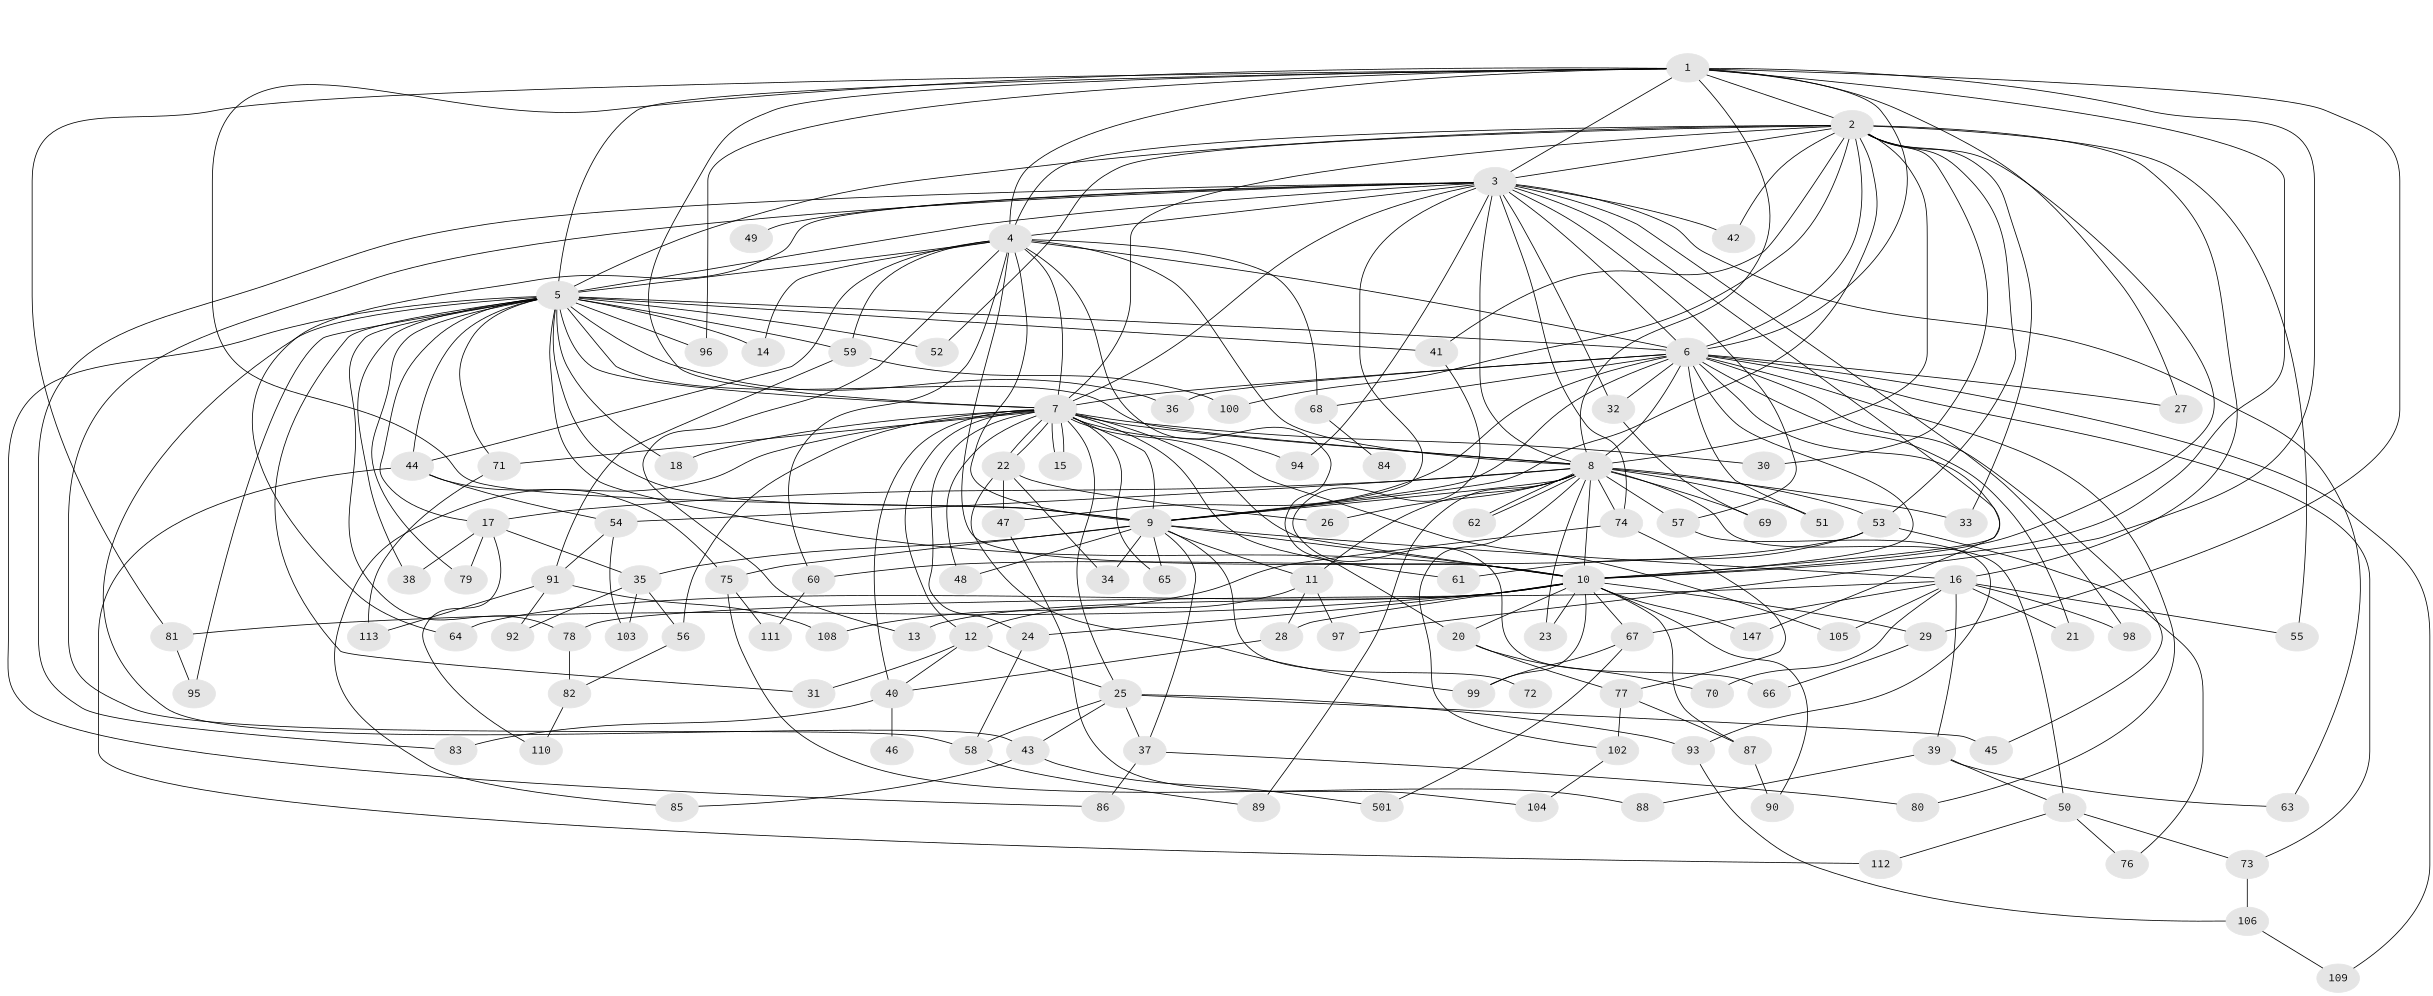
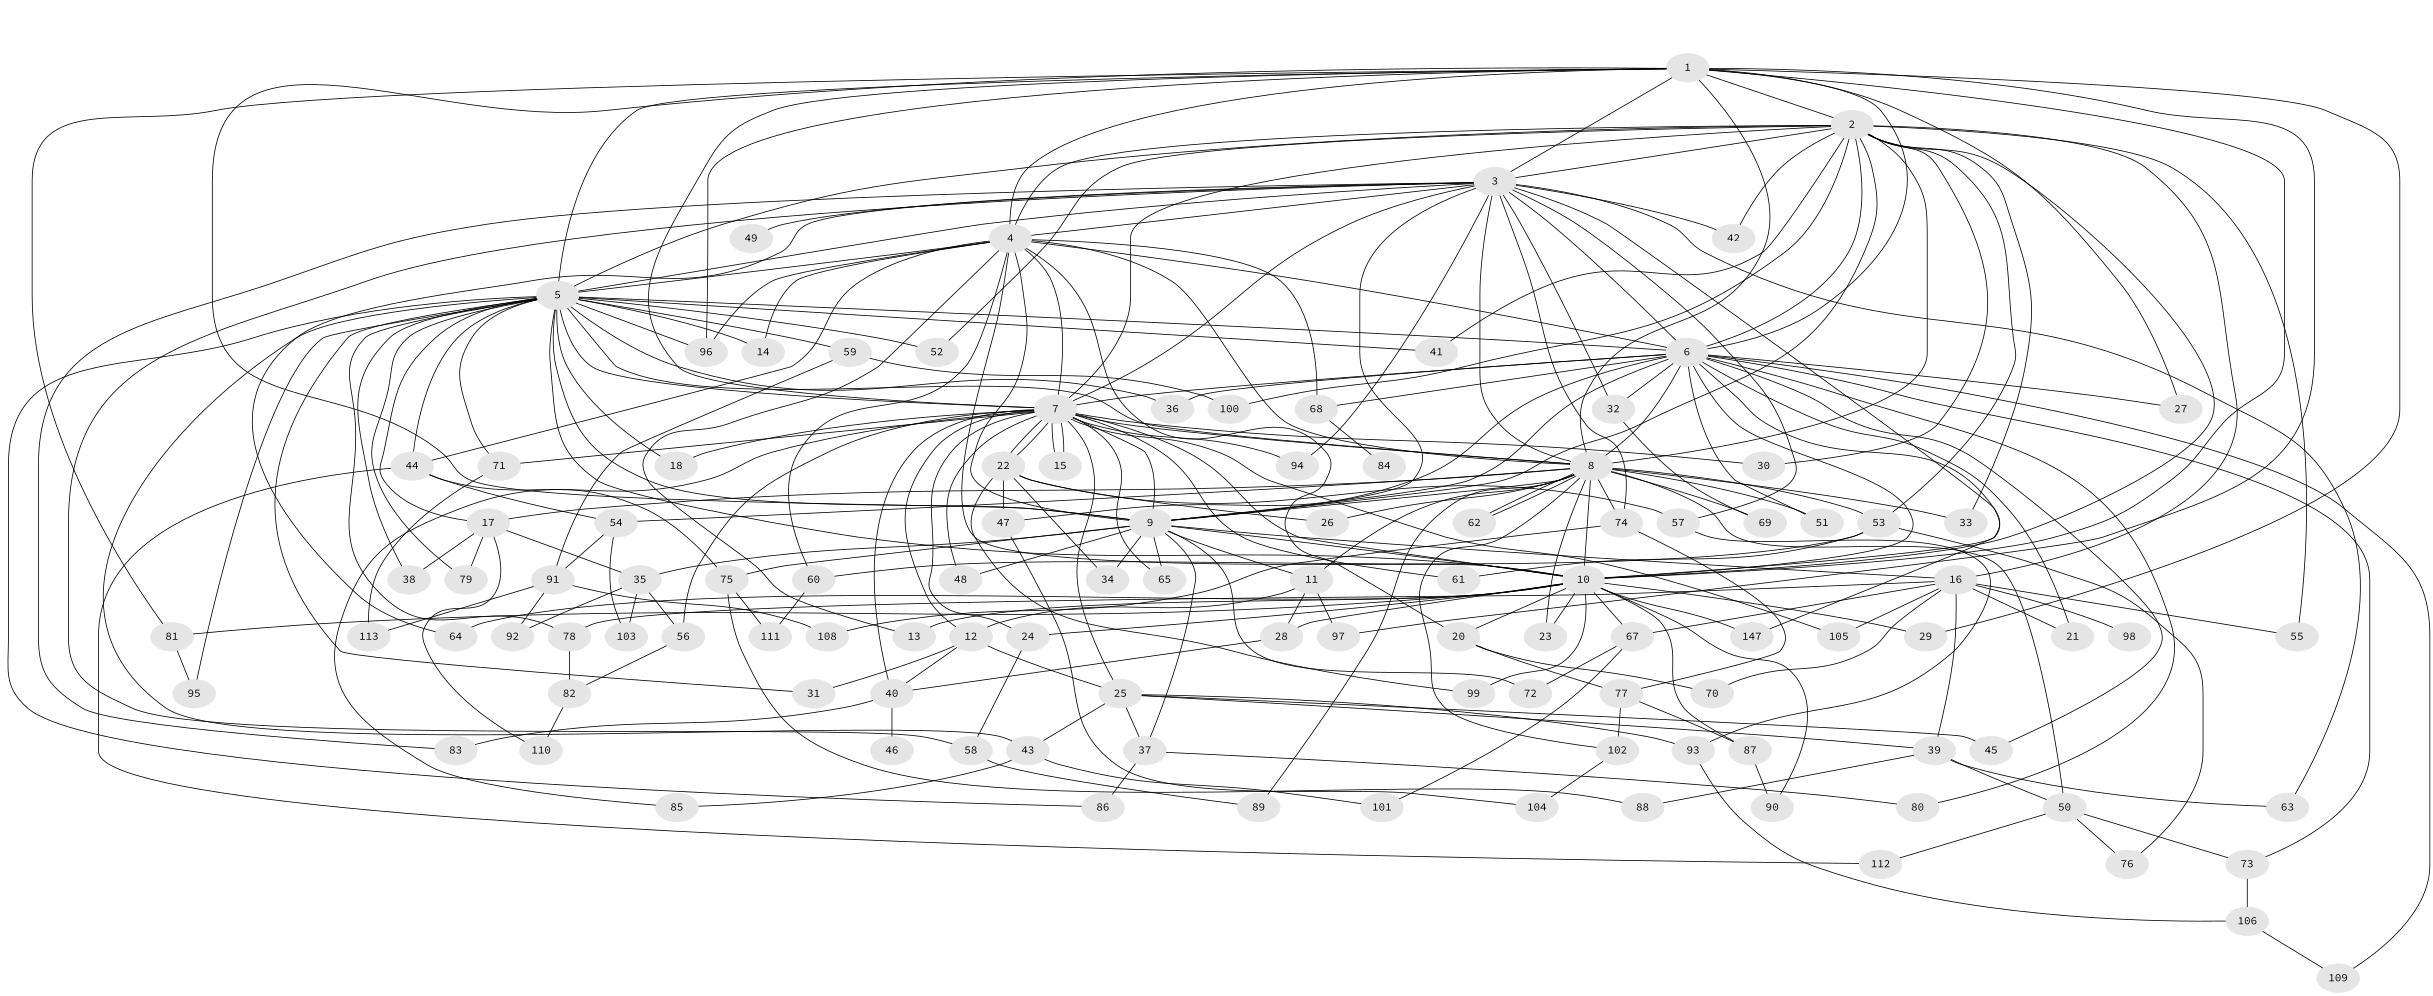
edge "4" -- "59": now "4" -- "96"
edge "3" -- "98": removed
edge "8" -- "57": now "22" -- "57"
edge "67" -- "99": now "67" -- "72"
node "66": removed
edge "25" -- "58": now "25" -- "39"
node "501": label "501" -> "101"
